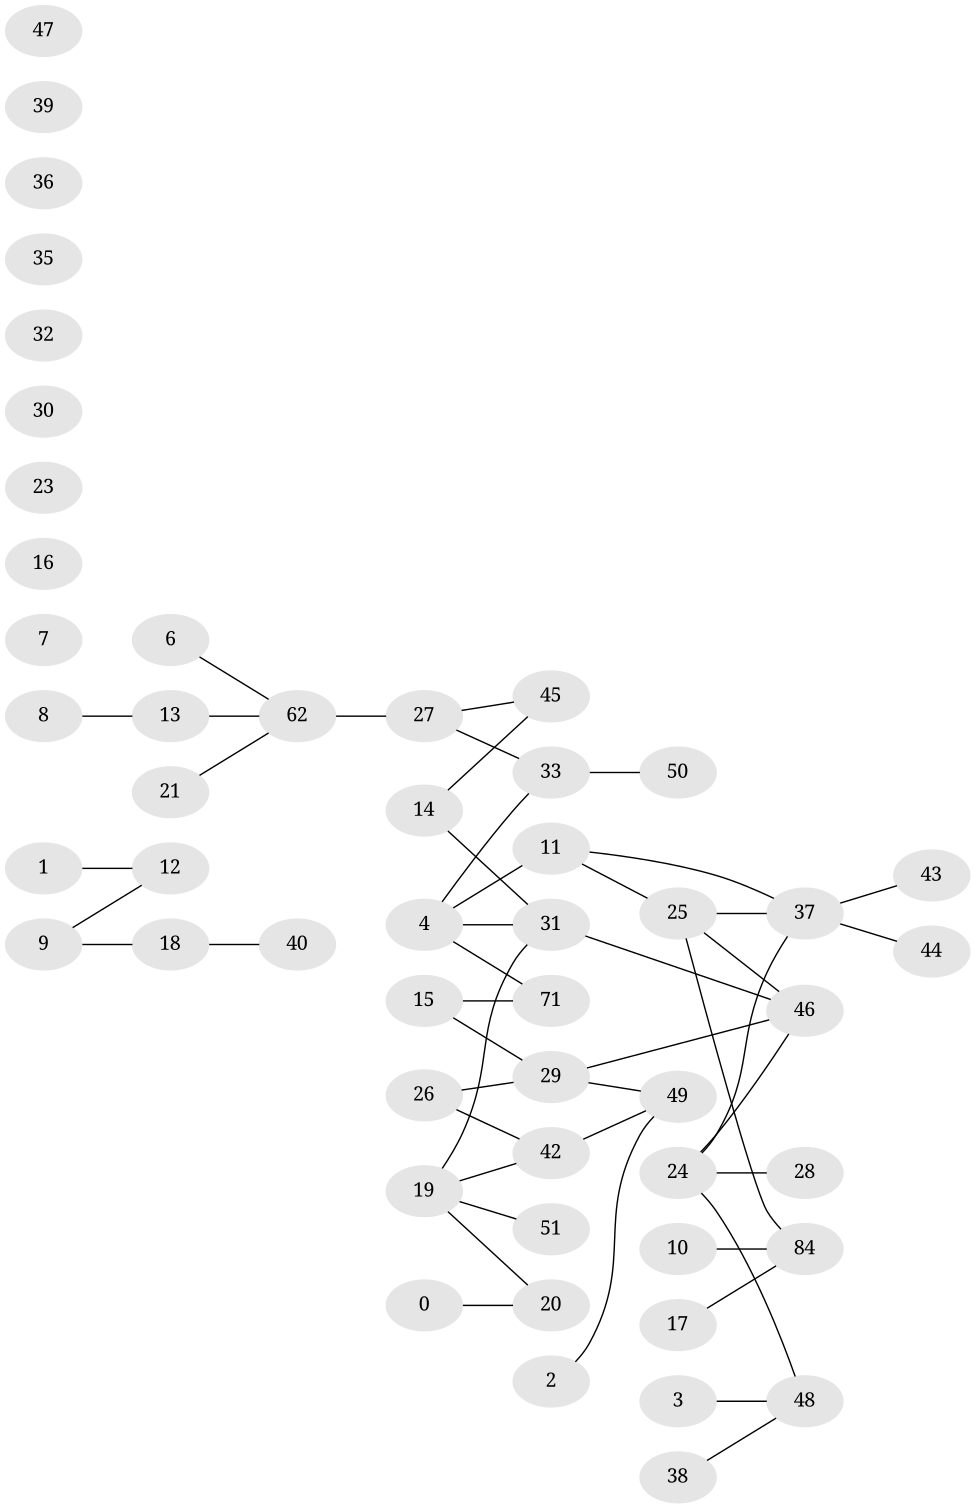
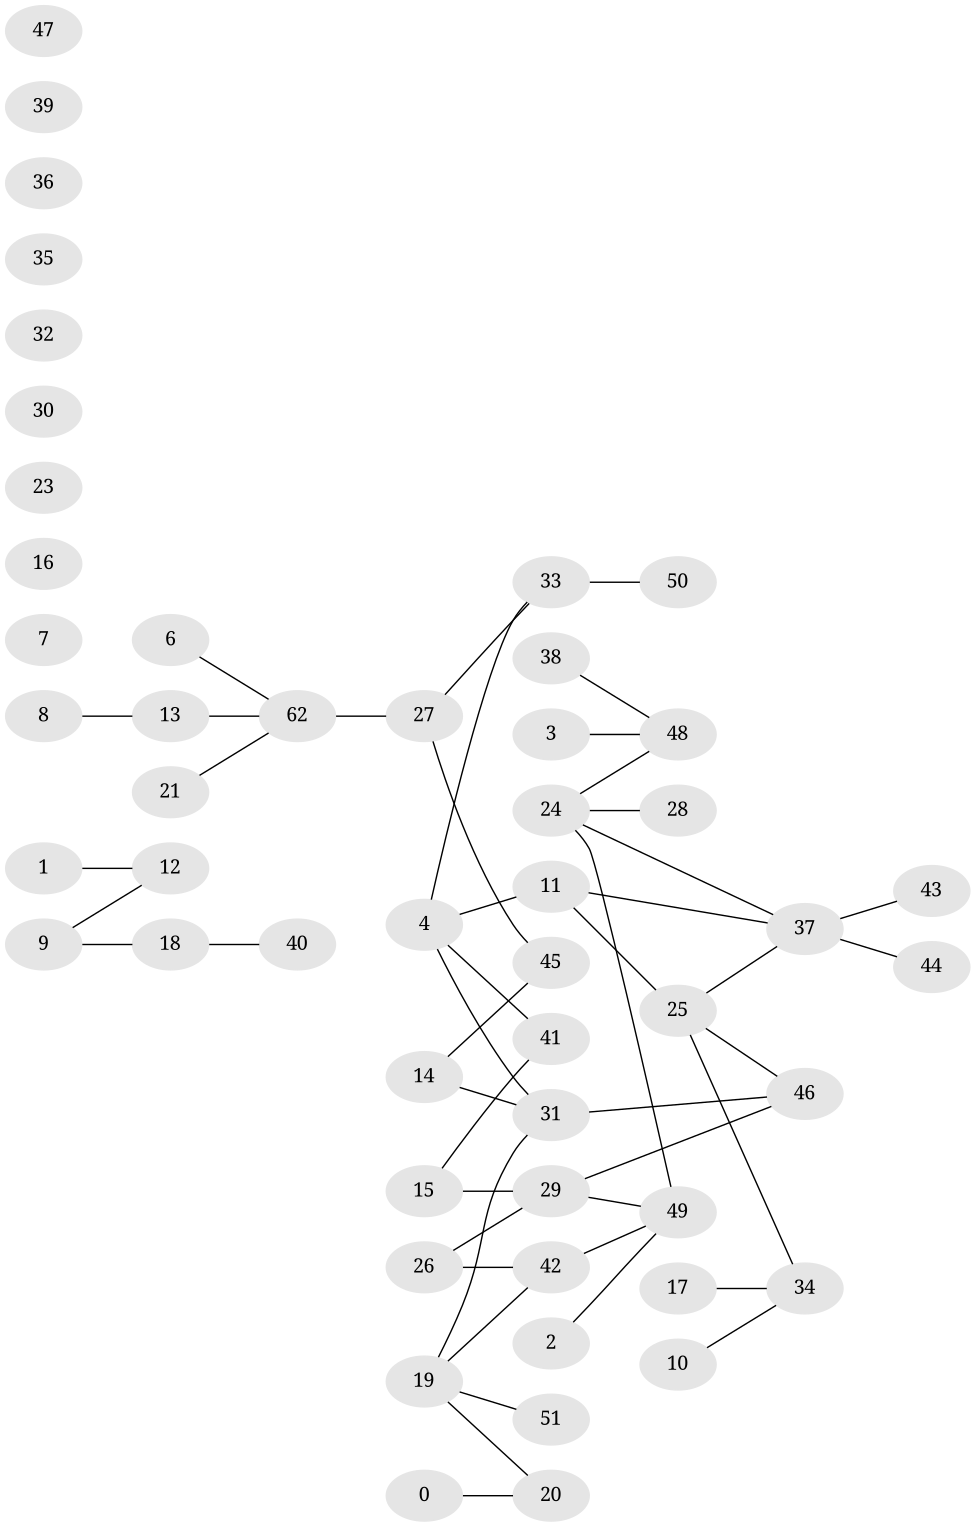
node "71": label "71" -> "41"
edge "46" -- "24": now "49" -- "24"
node "84": label "84" -> "34"
